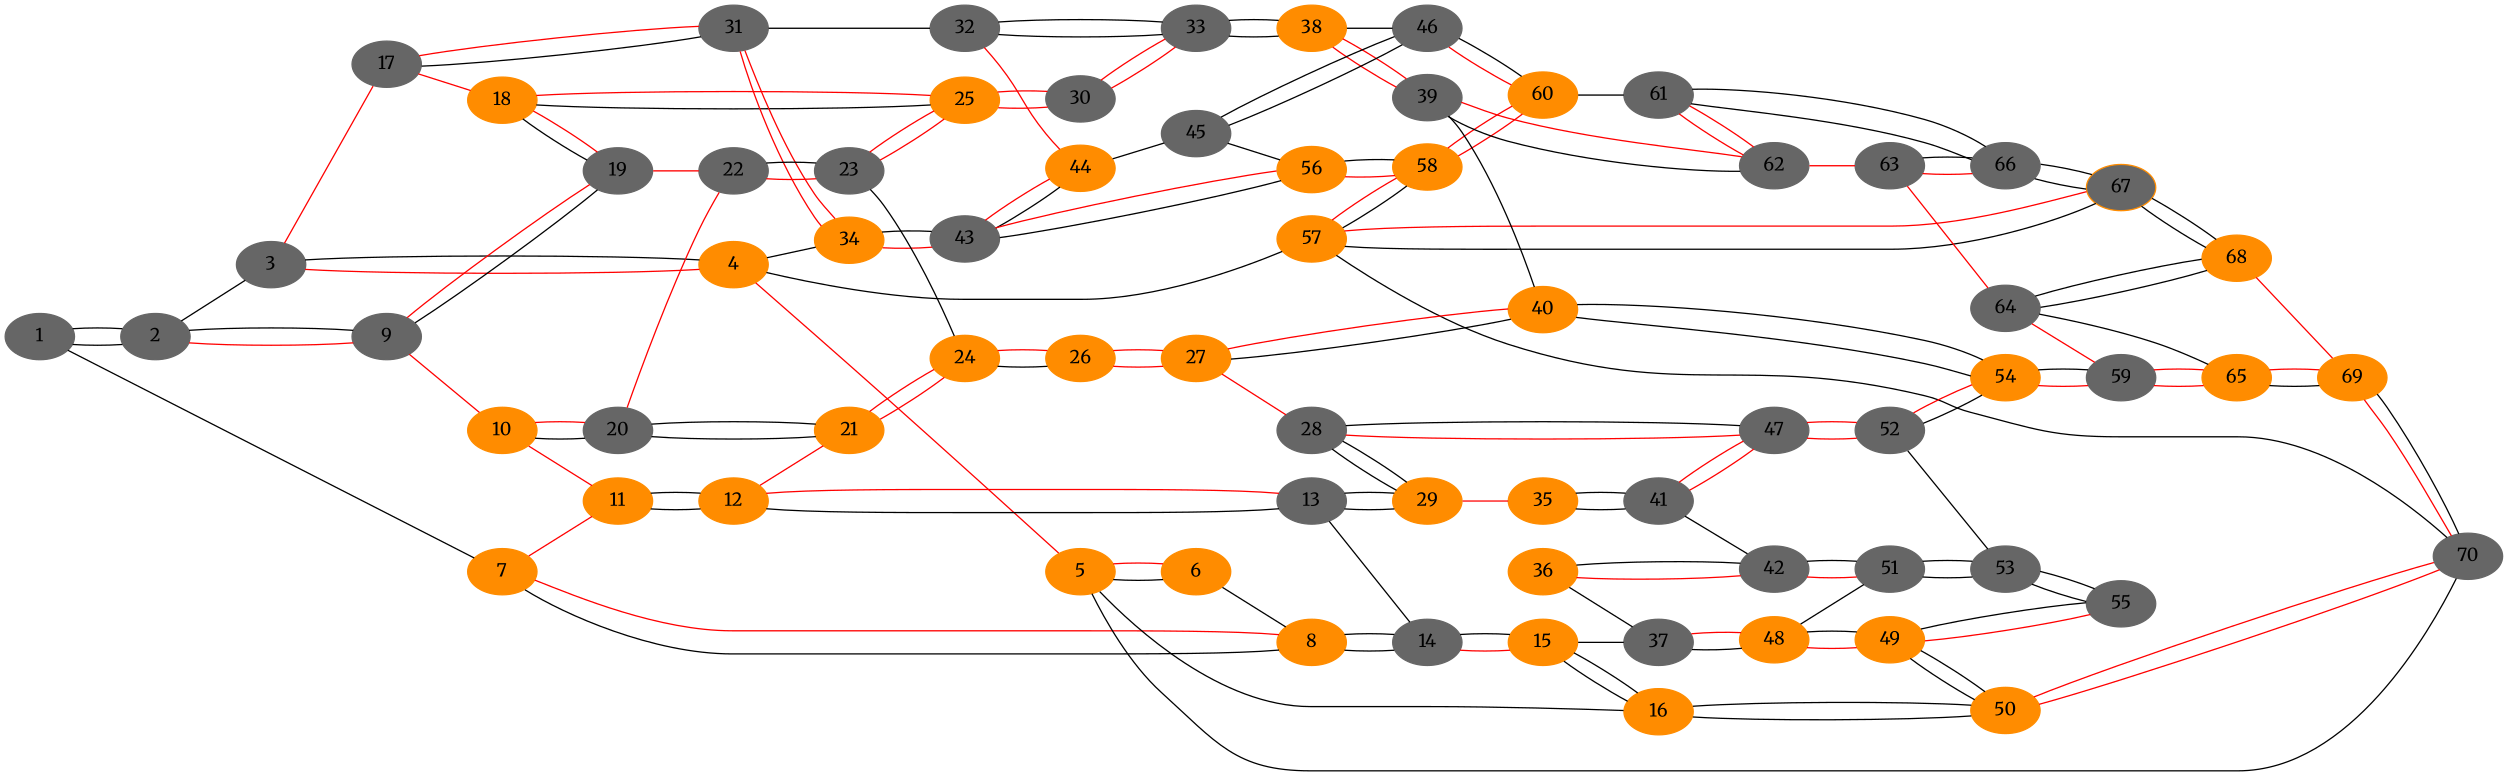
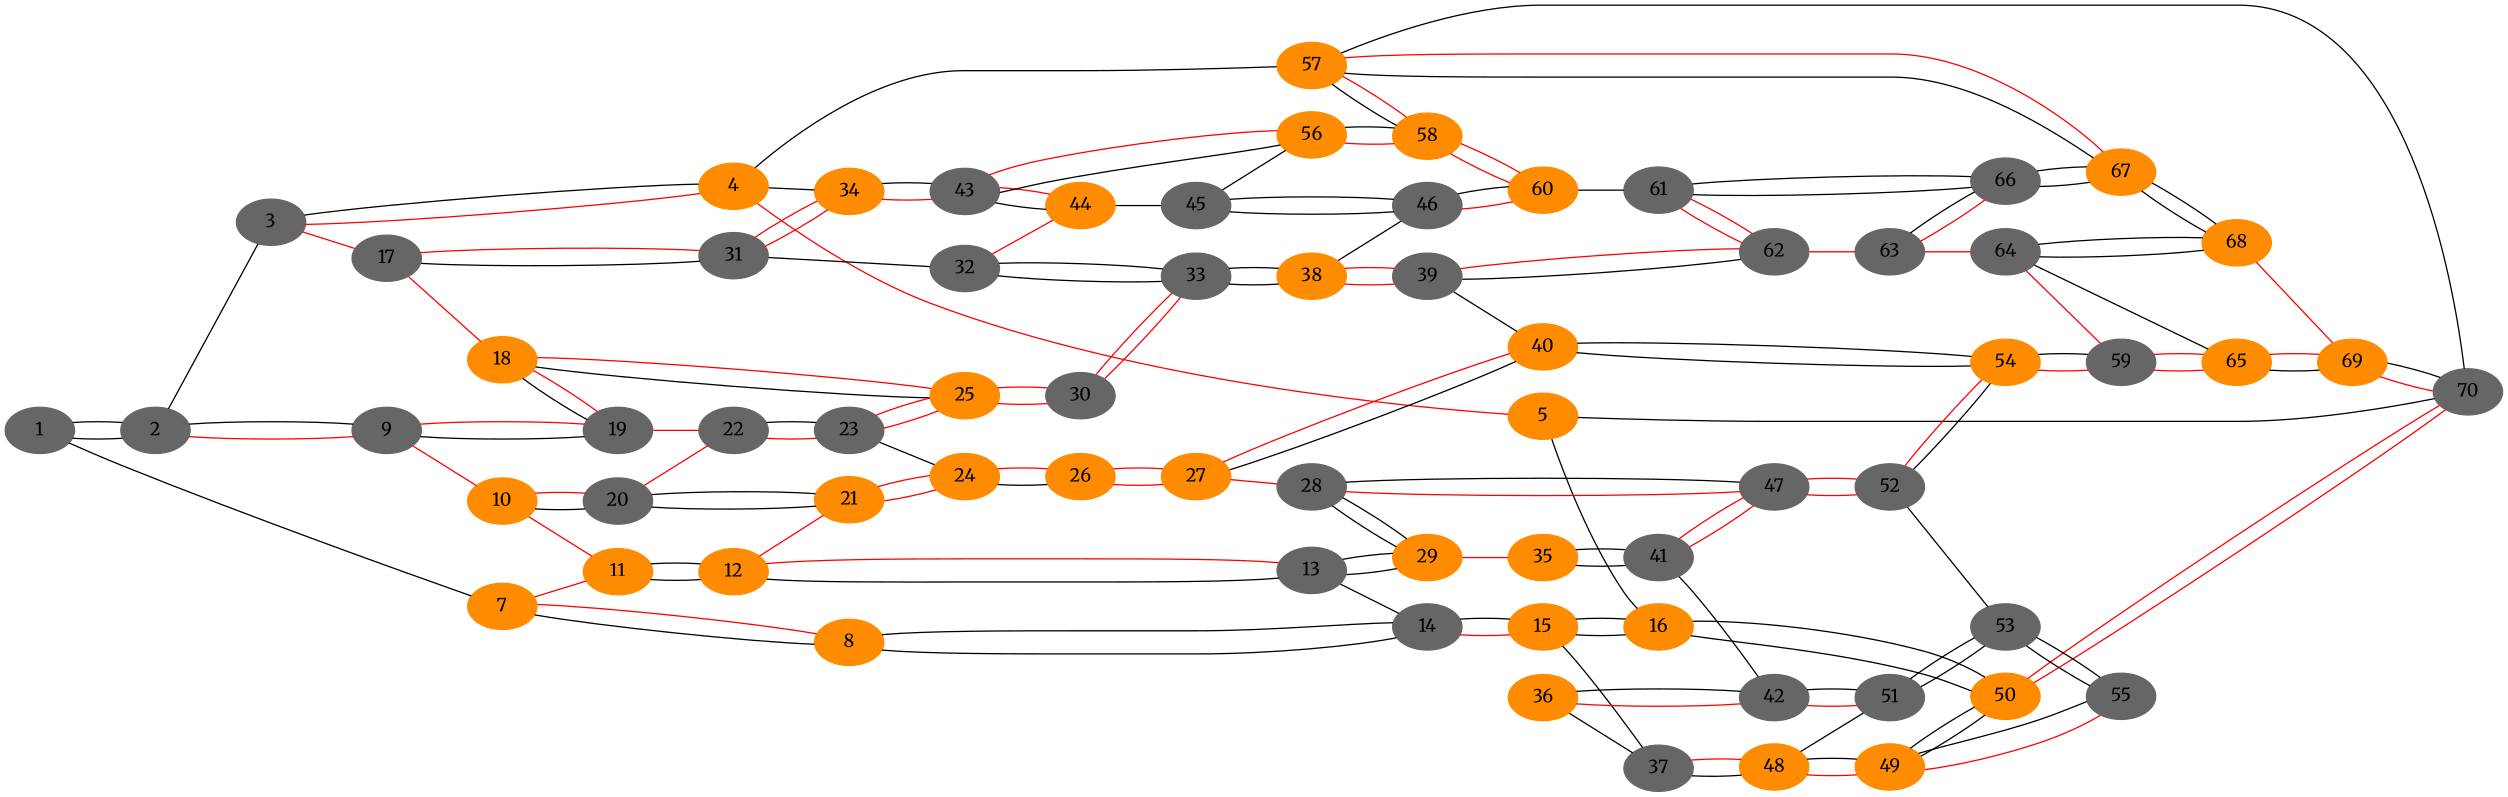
node "67": fillcolor gray40 -> darkorange
node "6": removed
